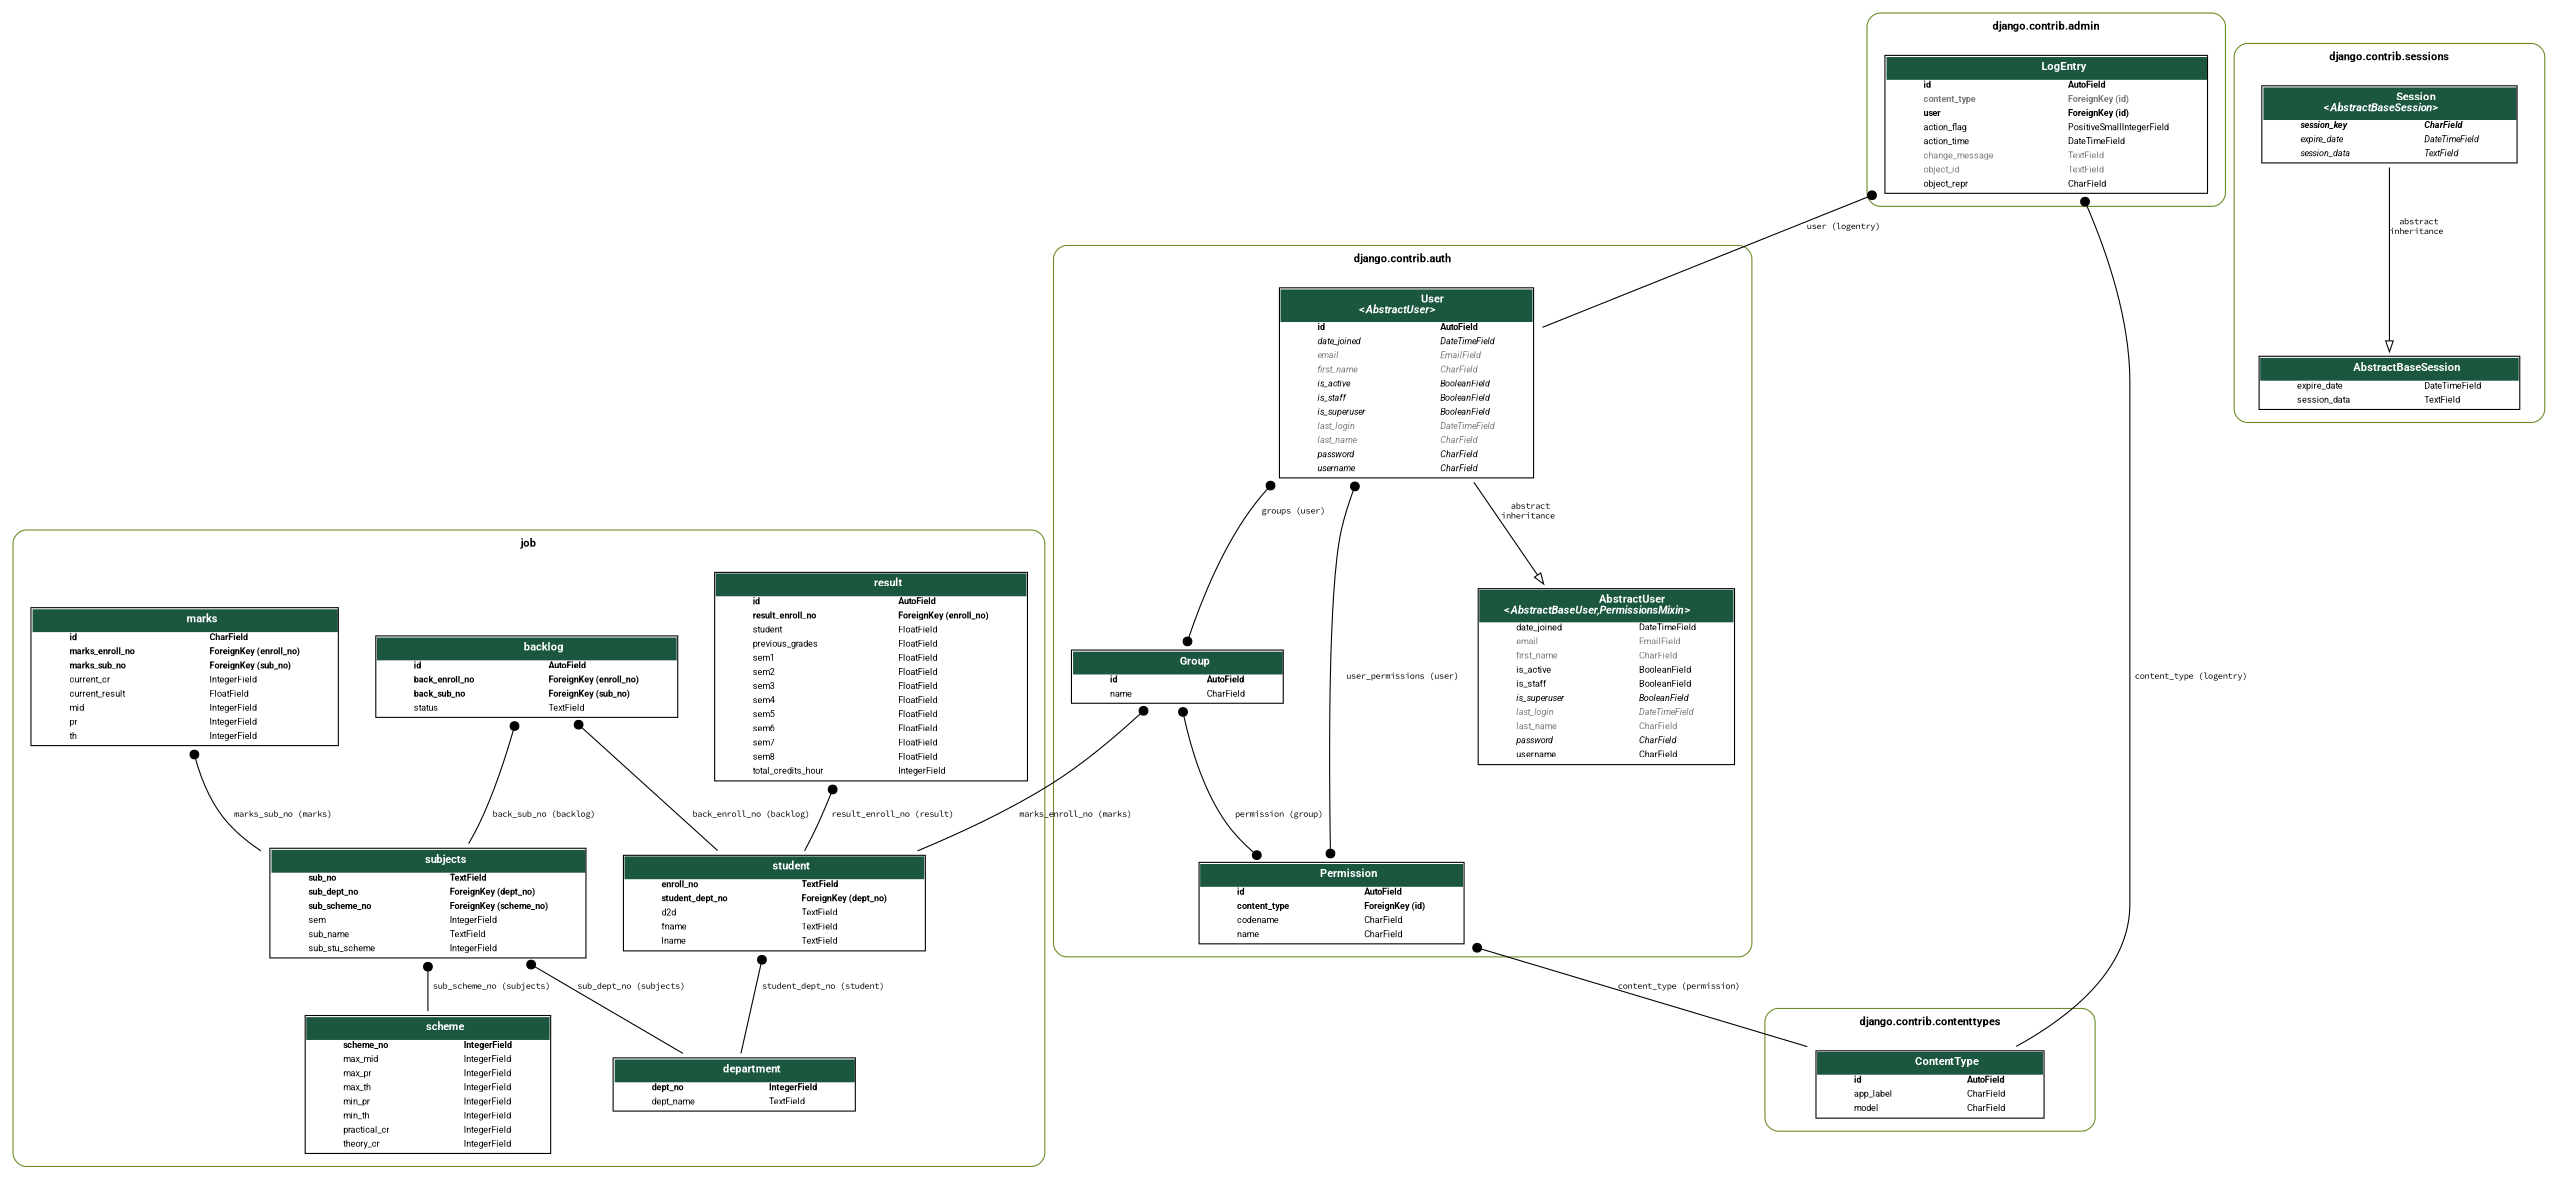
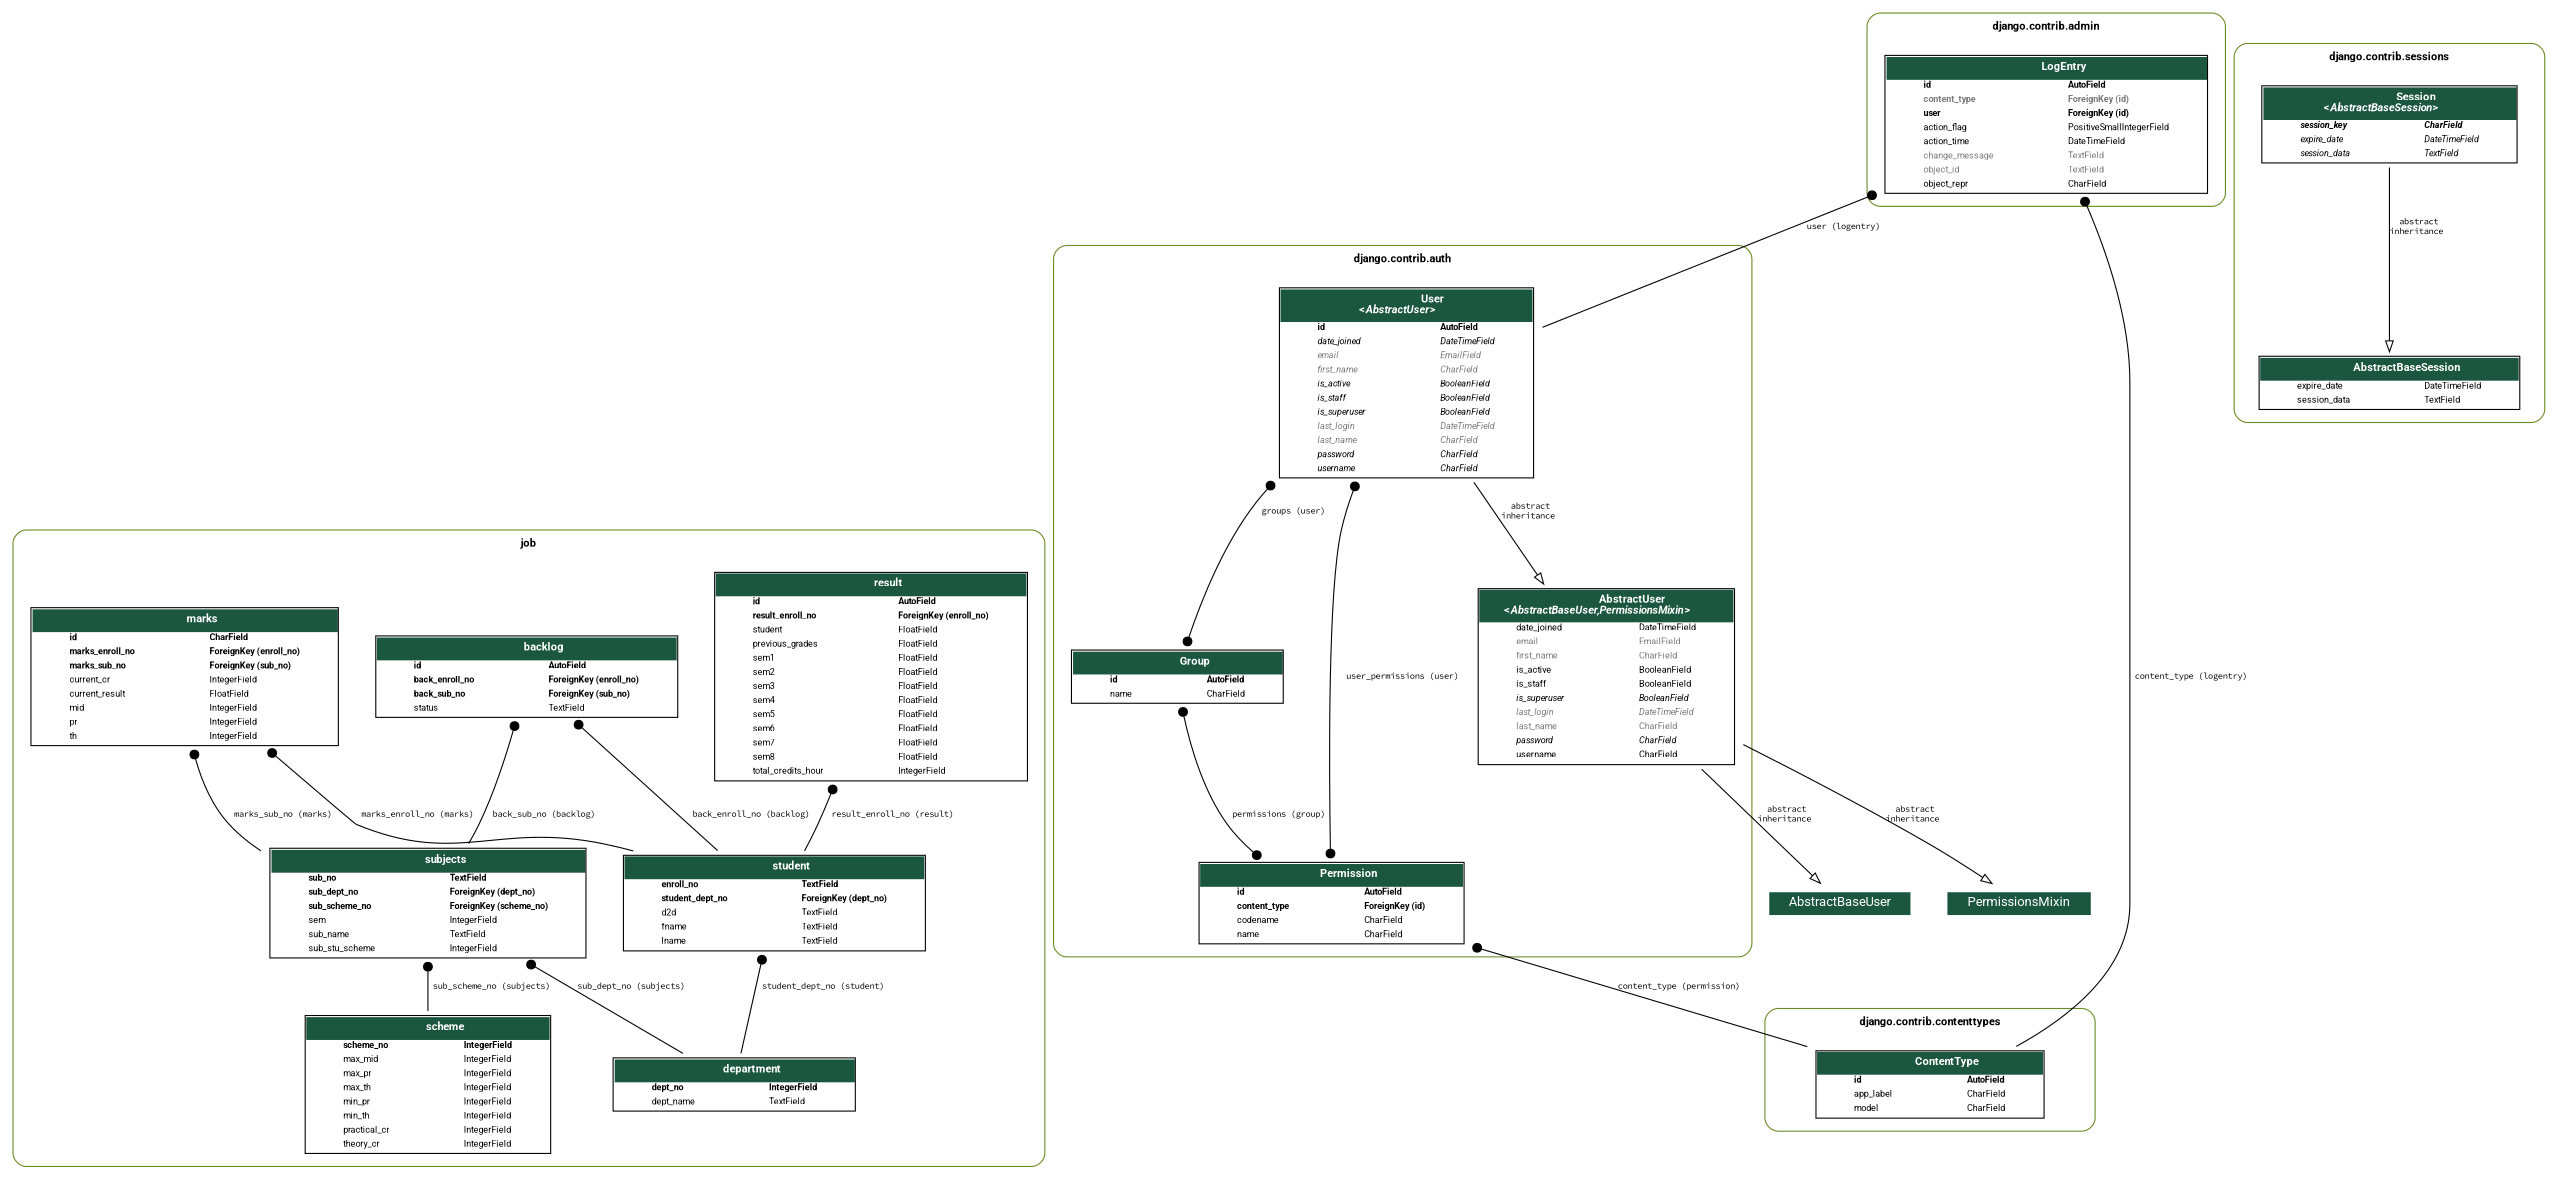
edge "Group" -- "student": now "marks" -- "student"
edge "Group" -- "Permission": label " permission (group)" -> " permissions (group)"
node "AbstractBaseUser": added
node "PermissionsMixin": added
